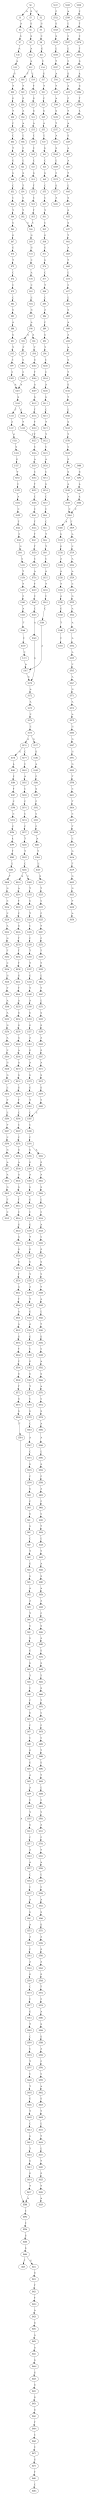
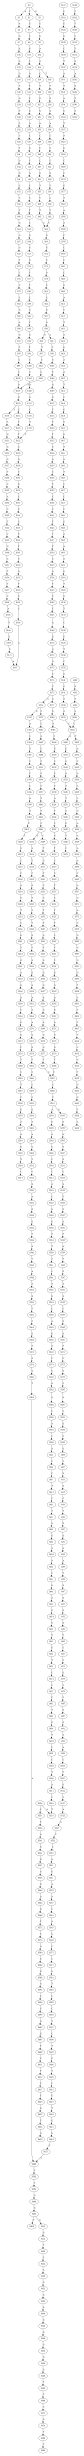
edge "S381" -> "S385": added, label "A"
edge "S167" -> "S170": removed, label "G"
edge "S521" -> "S526": reversed
